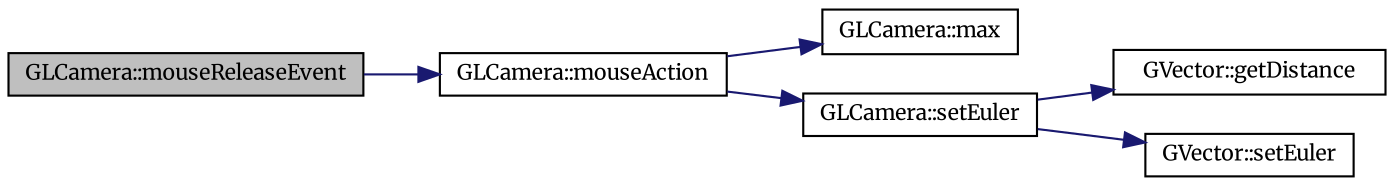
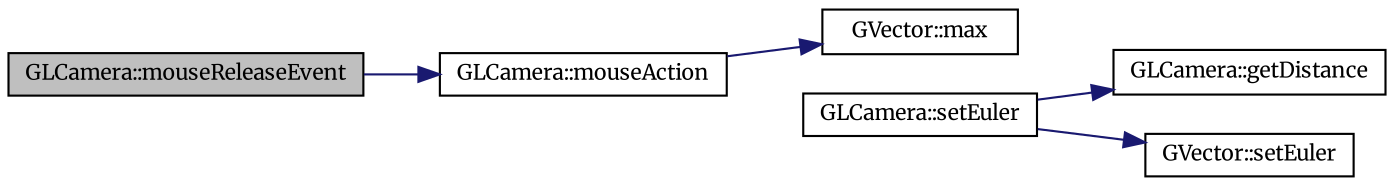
node "GLCamera::max": label "GLCamera::max" -> "GVector::max"
node "GVector::getDistance": label "GVector::getDistance" -> "GLCamera::getDistance"
edge "GLCamera::mouseAction" -> "GLCamera::setEuler": removed
